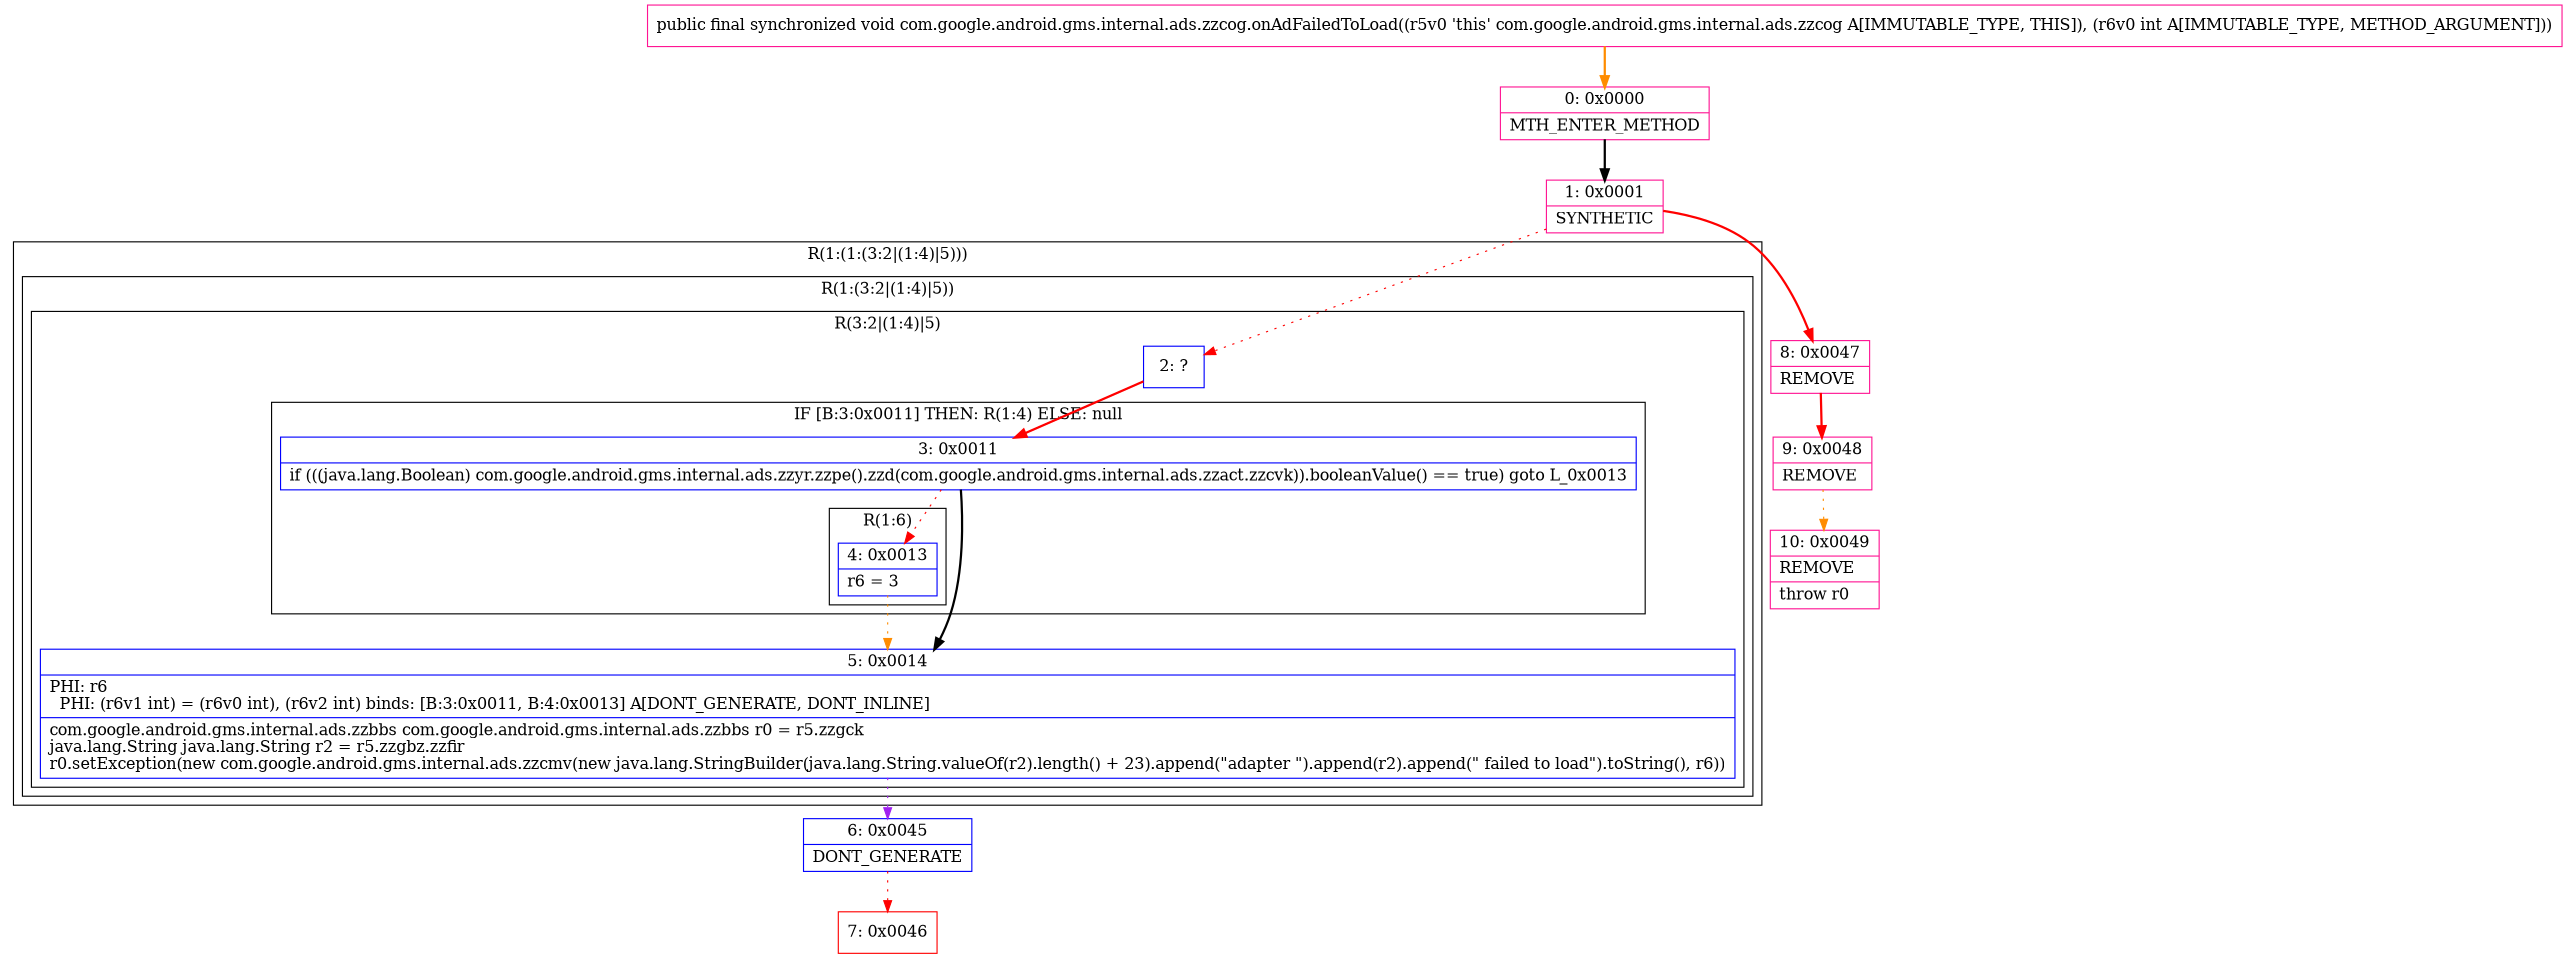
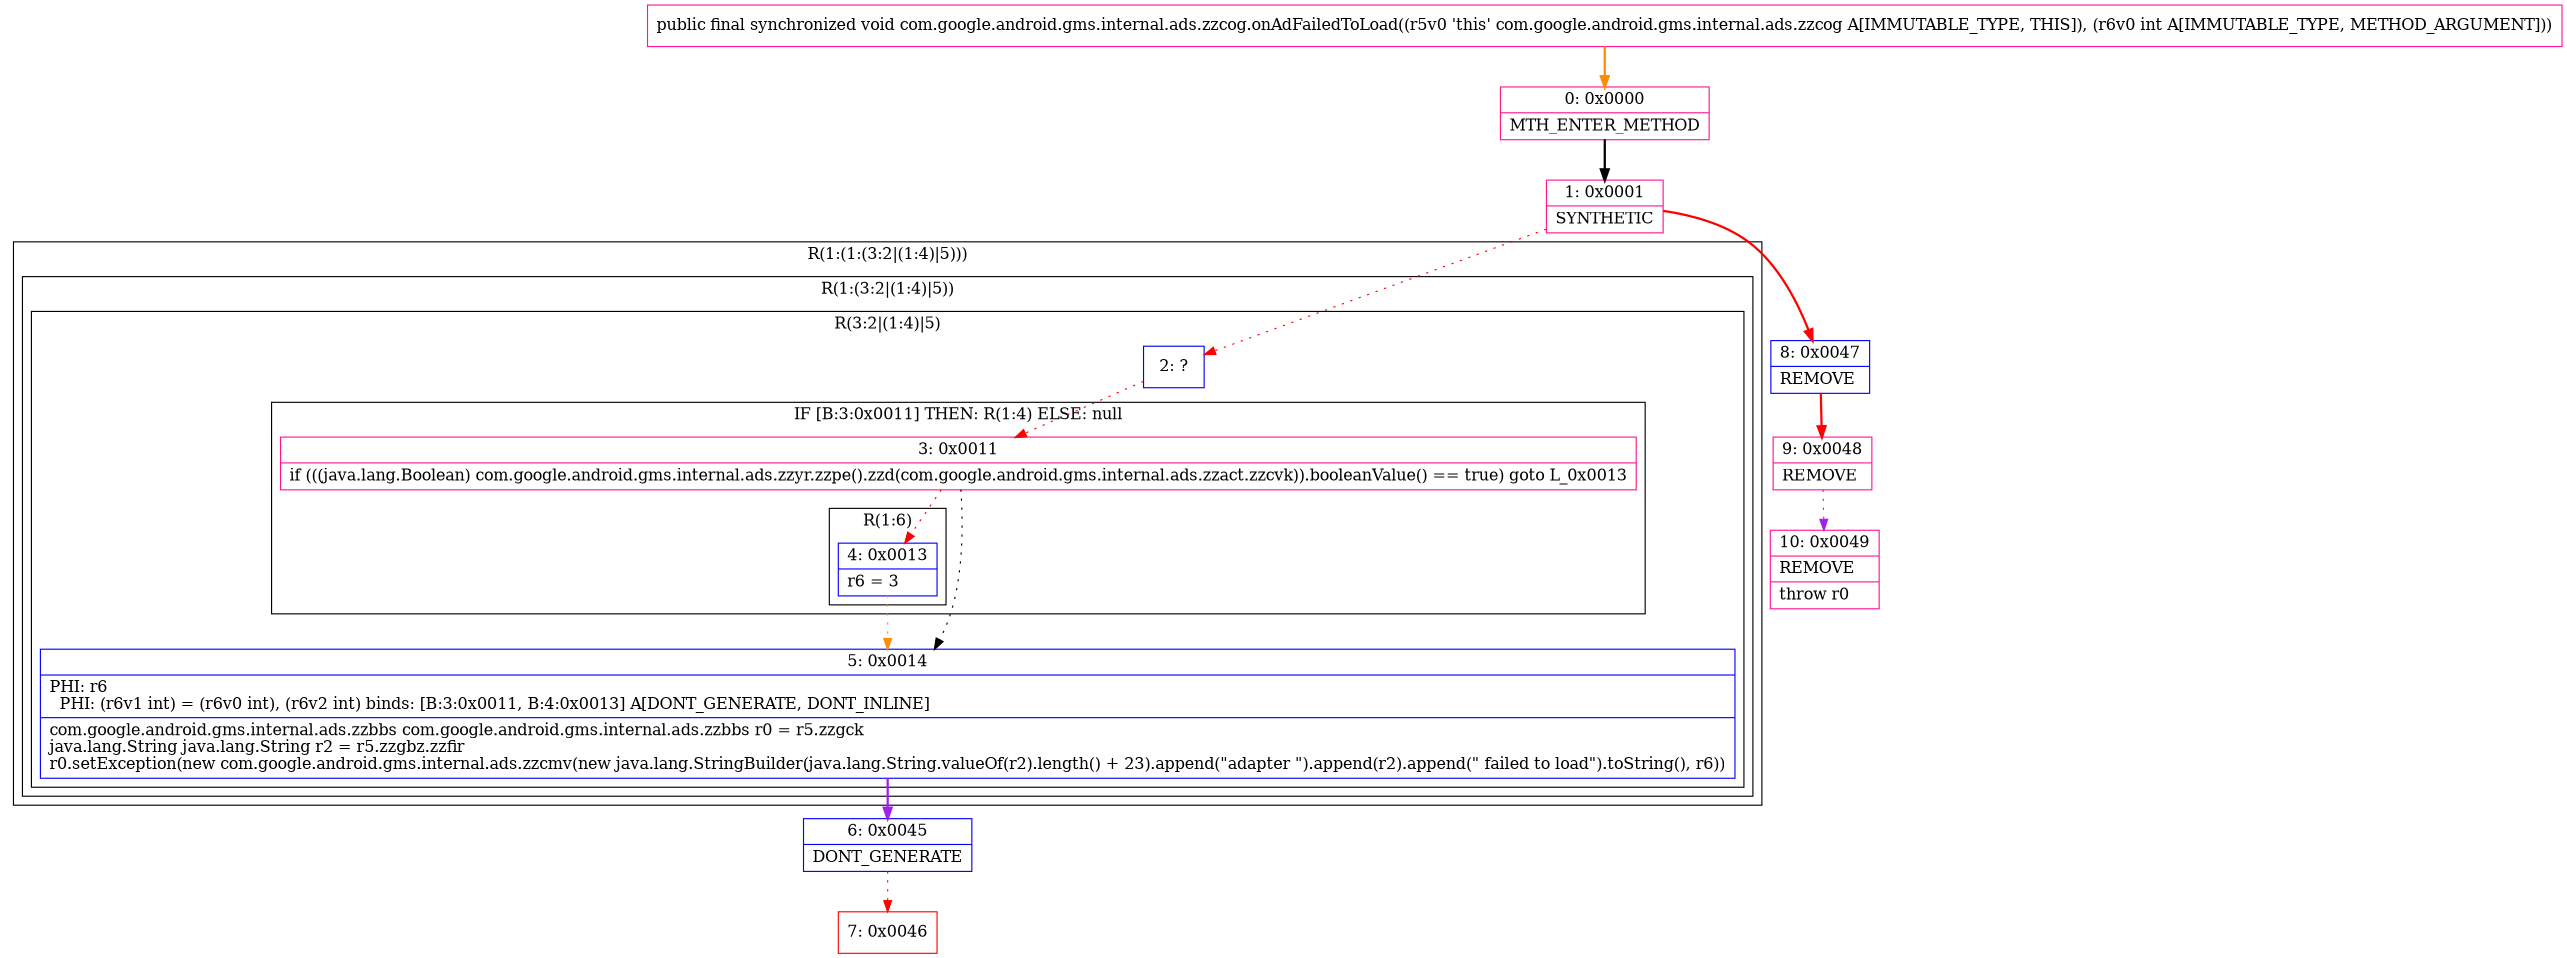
node "8: 0x0047": color deeppink -> blue
edge "2: ?" -> "3: 0x0011": style bold -> dotted
node "3: 0x0011": color blue -> deeppink
edge "9: 0x0048" -> "10: 0x0049": color darkorange -> purple
edge "3: 0x0011" -> "5: 0x0014": style bold -> dotted
edge "5: 0x0014" -> "6: 0x0045": style dotted -> bold
